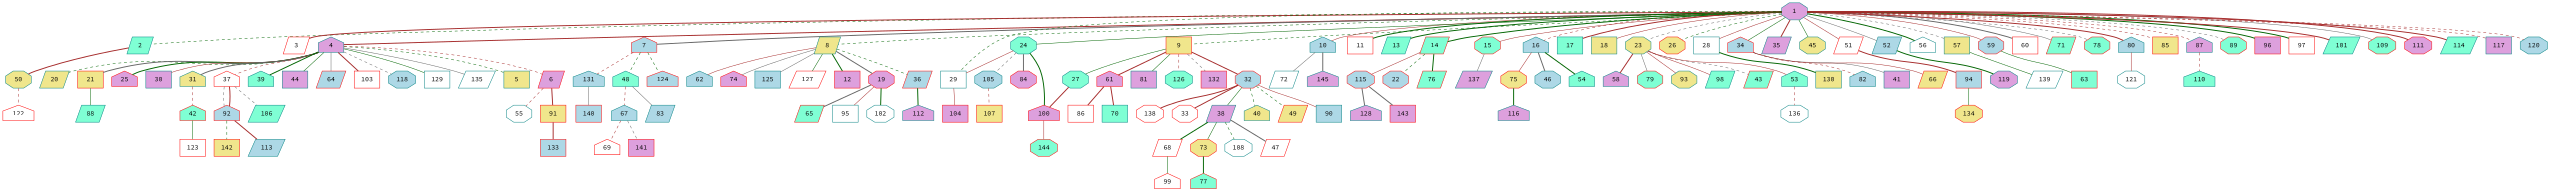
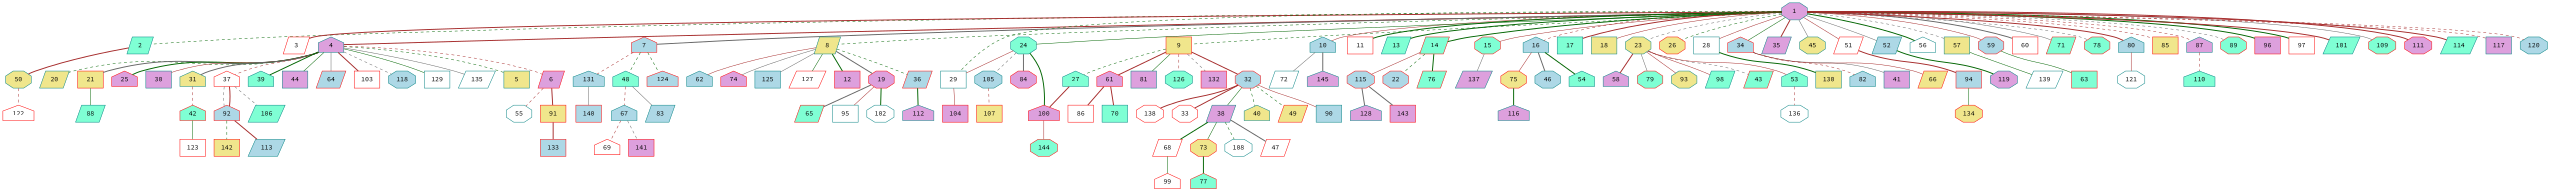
edge "1" -- "45": color darkgreen -> gray40
edge "9" -- "27": style solid -> dashed
node "27": shape octagon -> house
